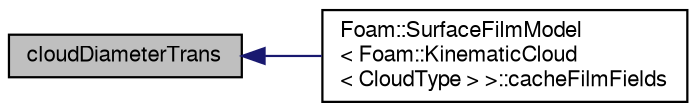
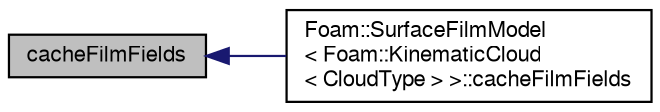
node "cloudDiameterTrans": label "cloudDiameterTrans" -> "cacheFilmFields"
